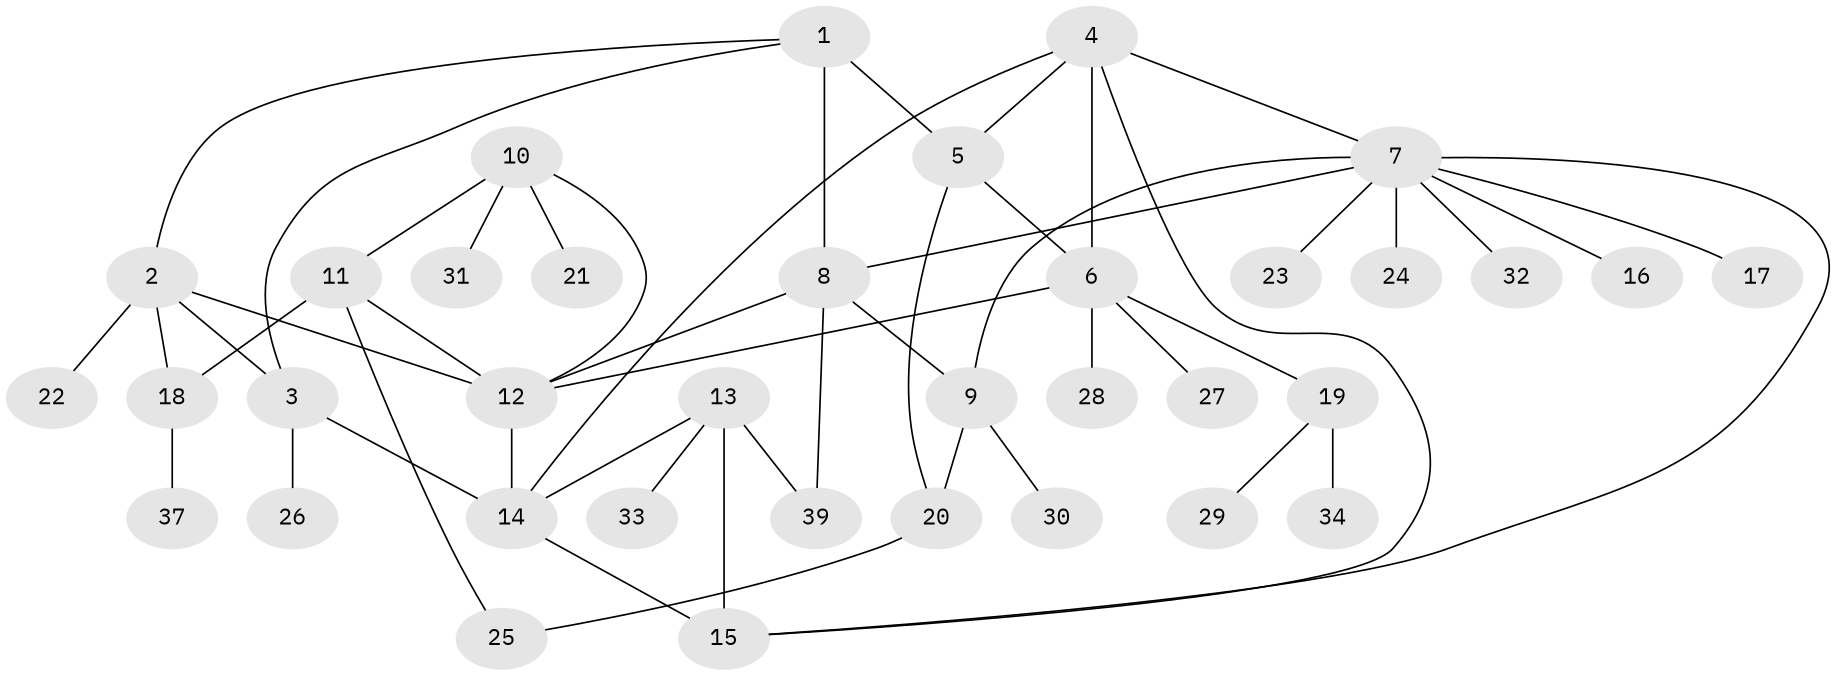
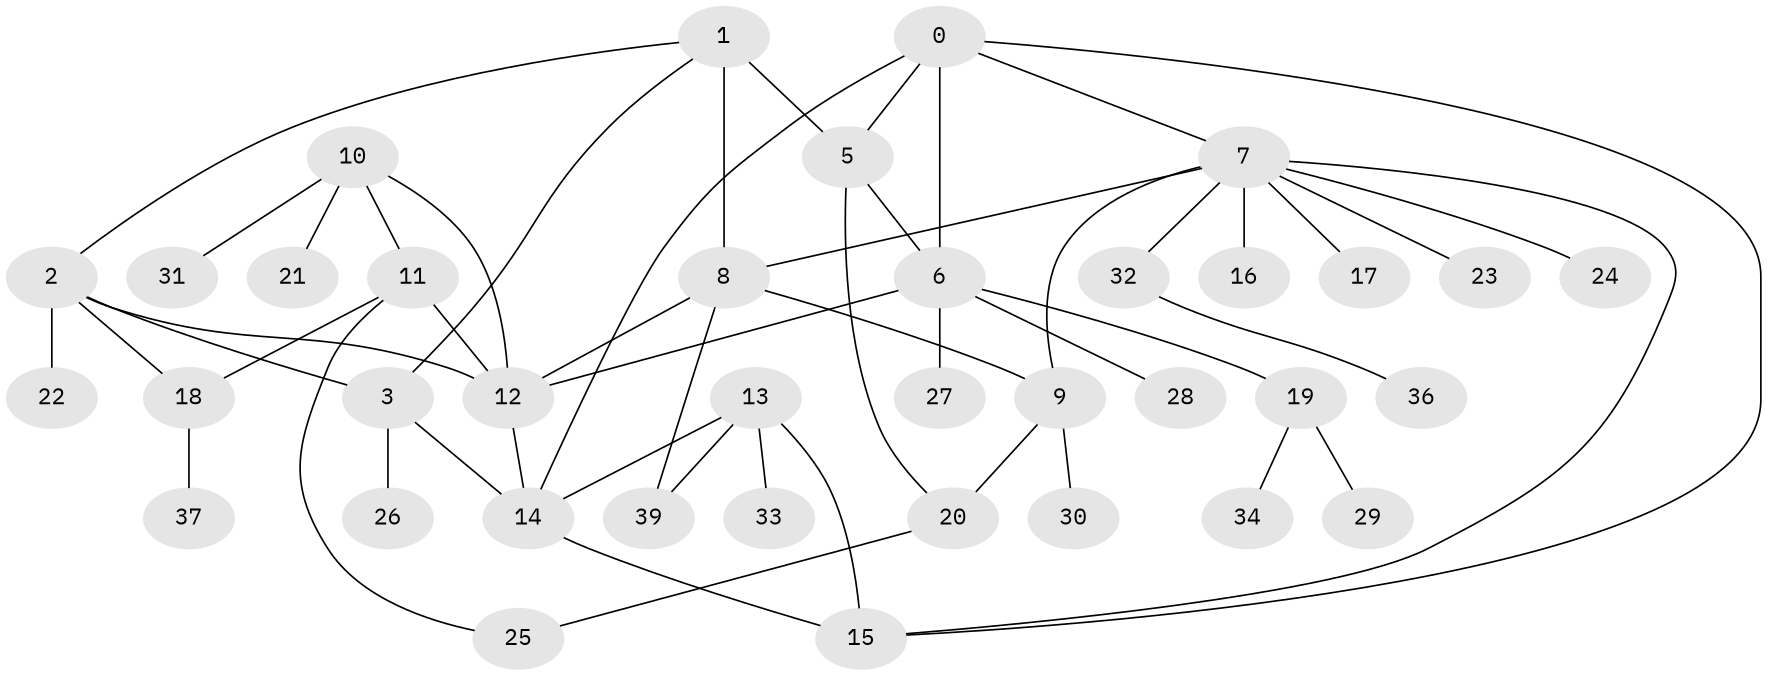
node "4": label "4" -> "0"
node "36": added
